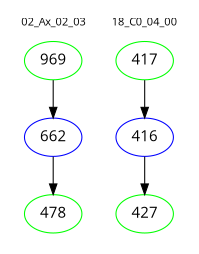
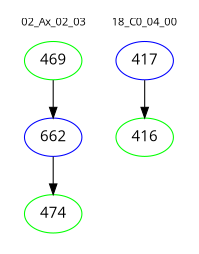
node "969": label "969" -> "469"
node "417": color green -> blue
node "416": color blue -> green
node "478": label "478" -> "474"
node "427": removed
